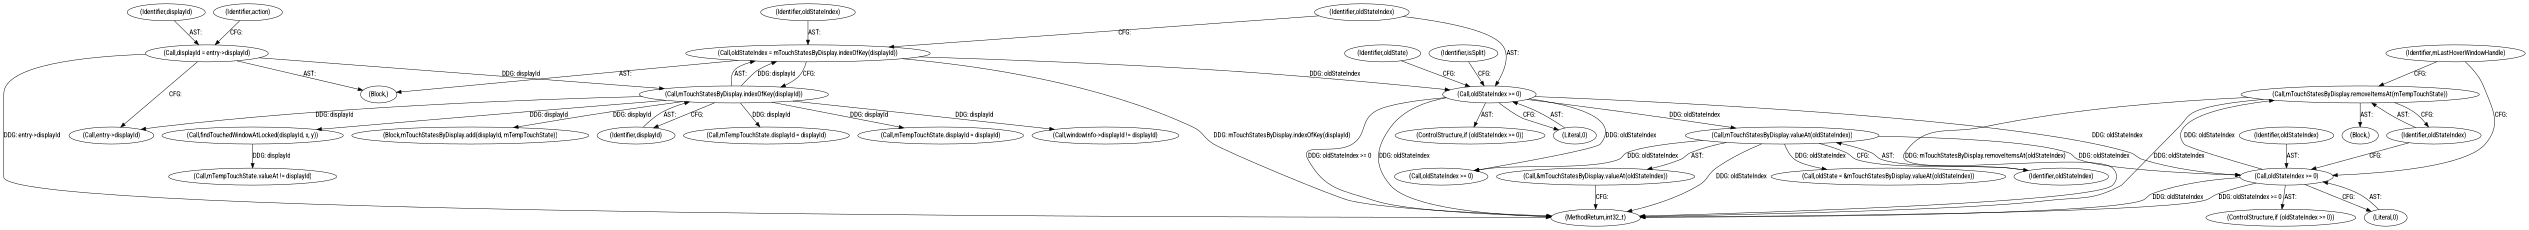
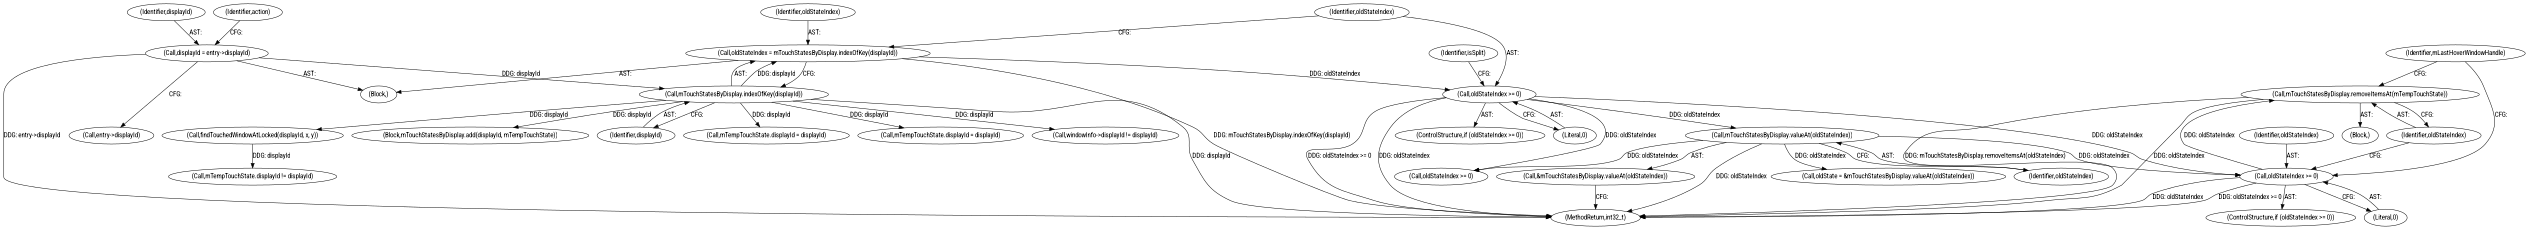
node "(Identifier,oldState)": removed
edge "(Call,mTouchStatesByDisplay.indexOfKey(displayId))" -> "(Call,entry->displayId)": now "(Call,mTouchStatesByDisplay.indexOfKey(displayId))" -> "(MethodReturn,int32_t)"
node "(Call,mTempTouchState.valueAt != displayId)": label "(Call,mTempTouchState.valueAt != displayId)" -> "(Call,mTempTouchState.displayId != displayId)"
